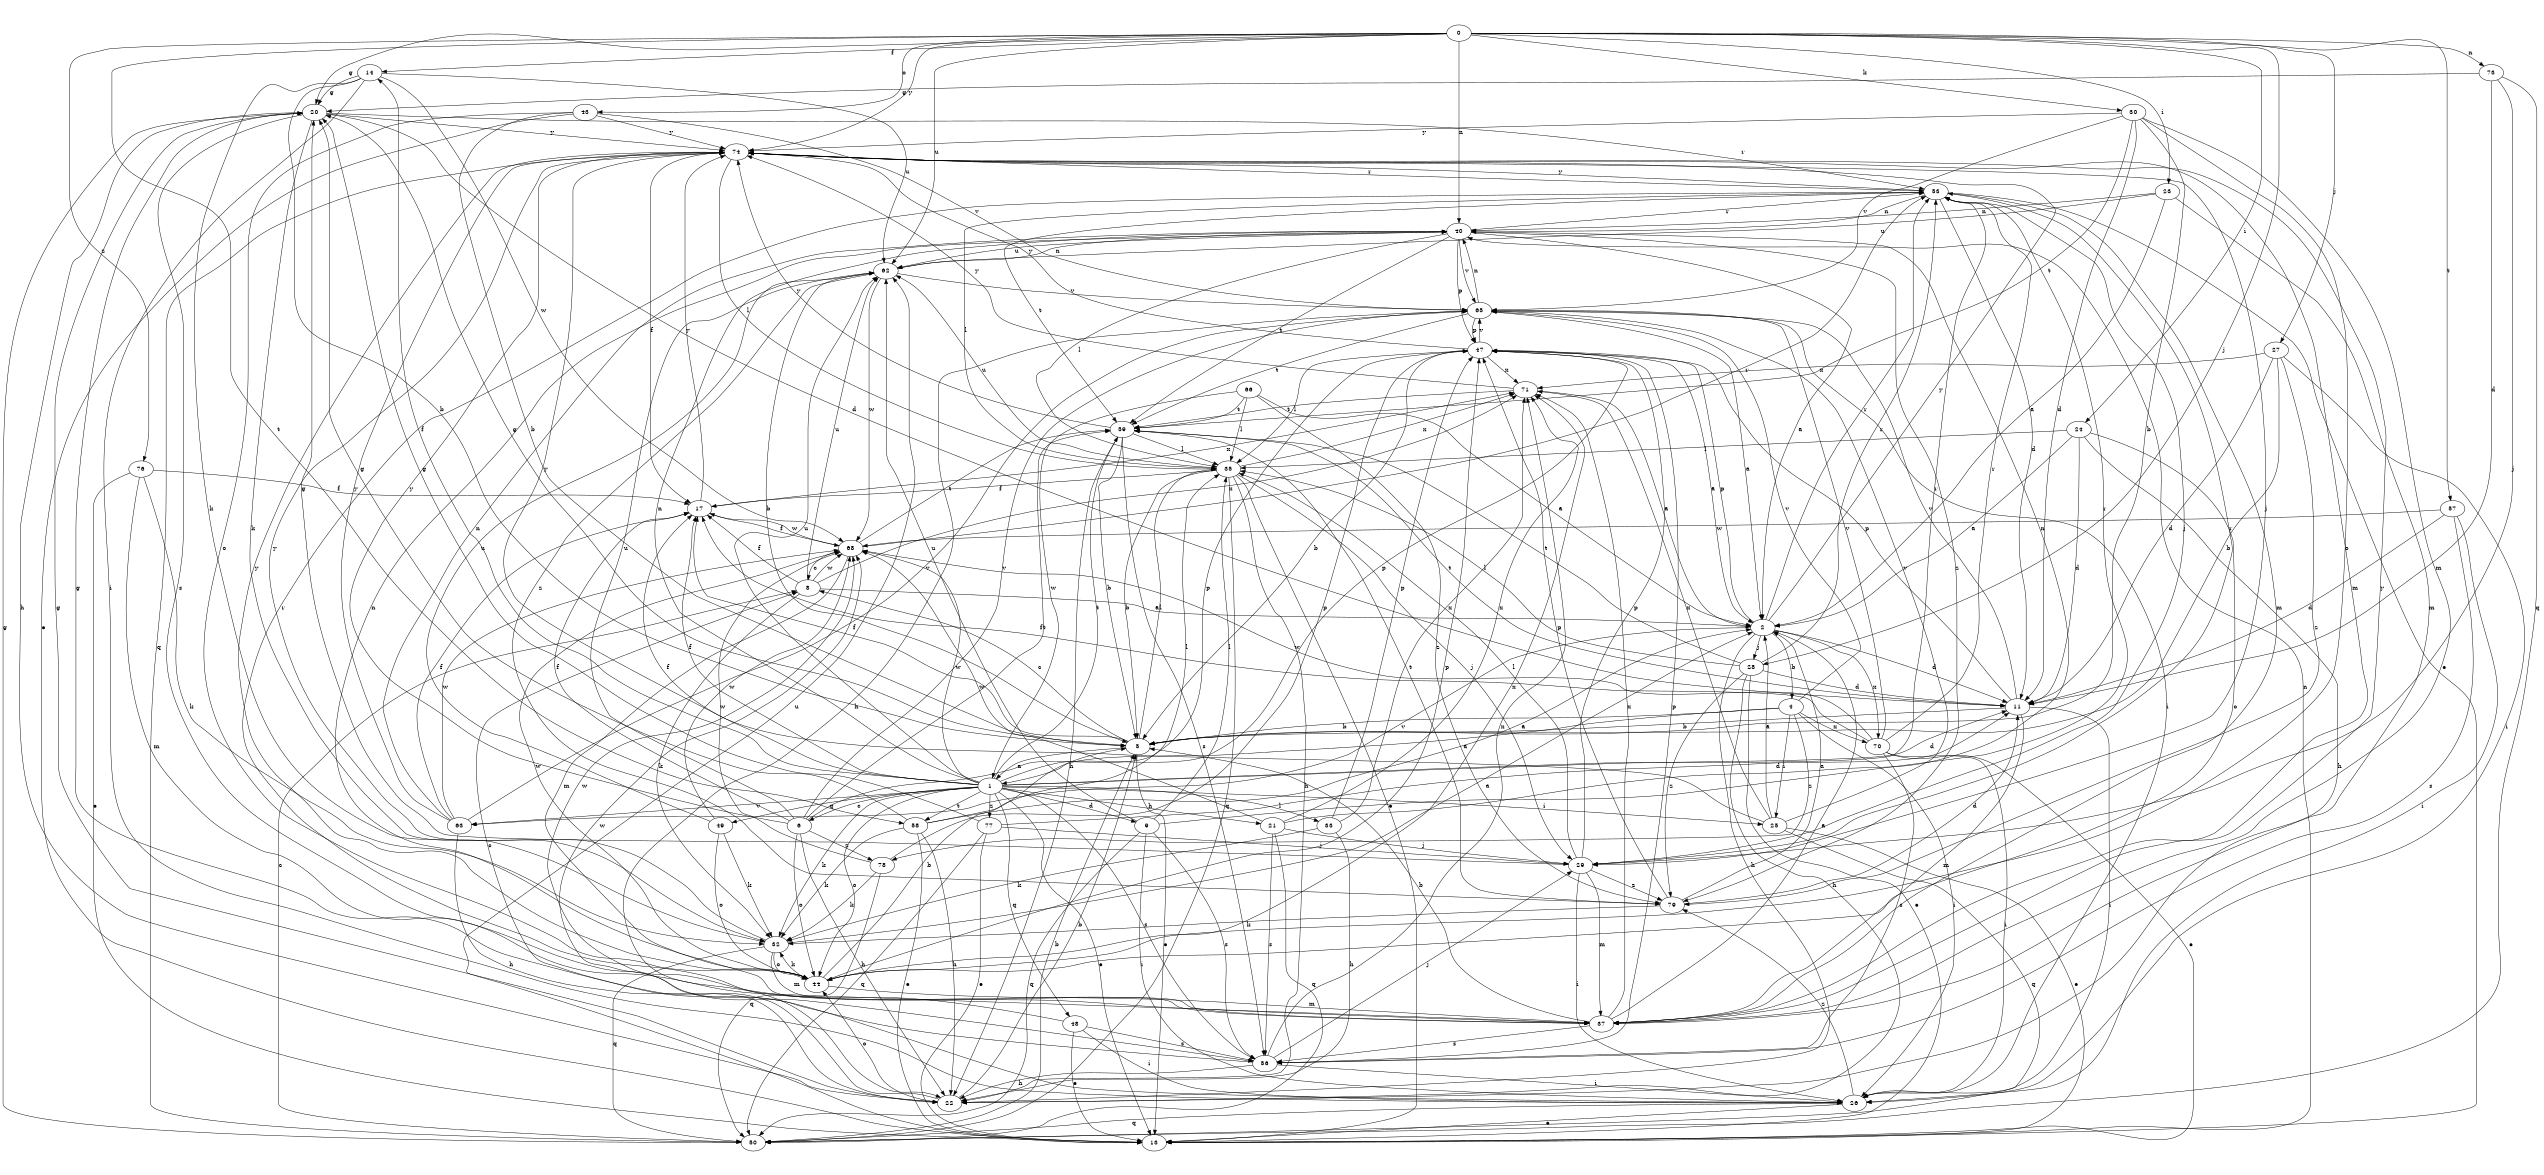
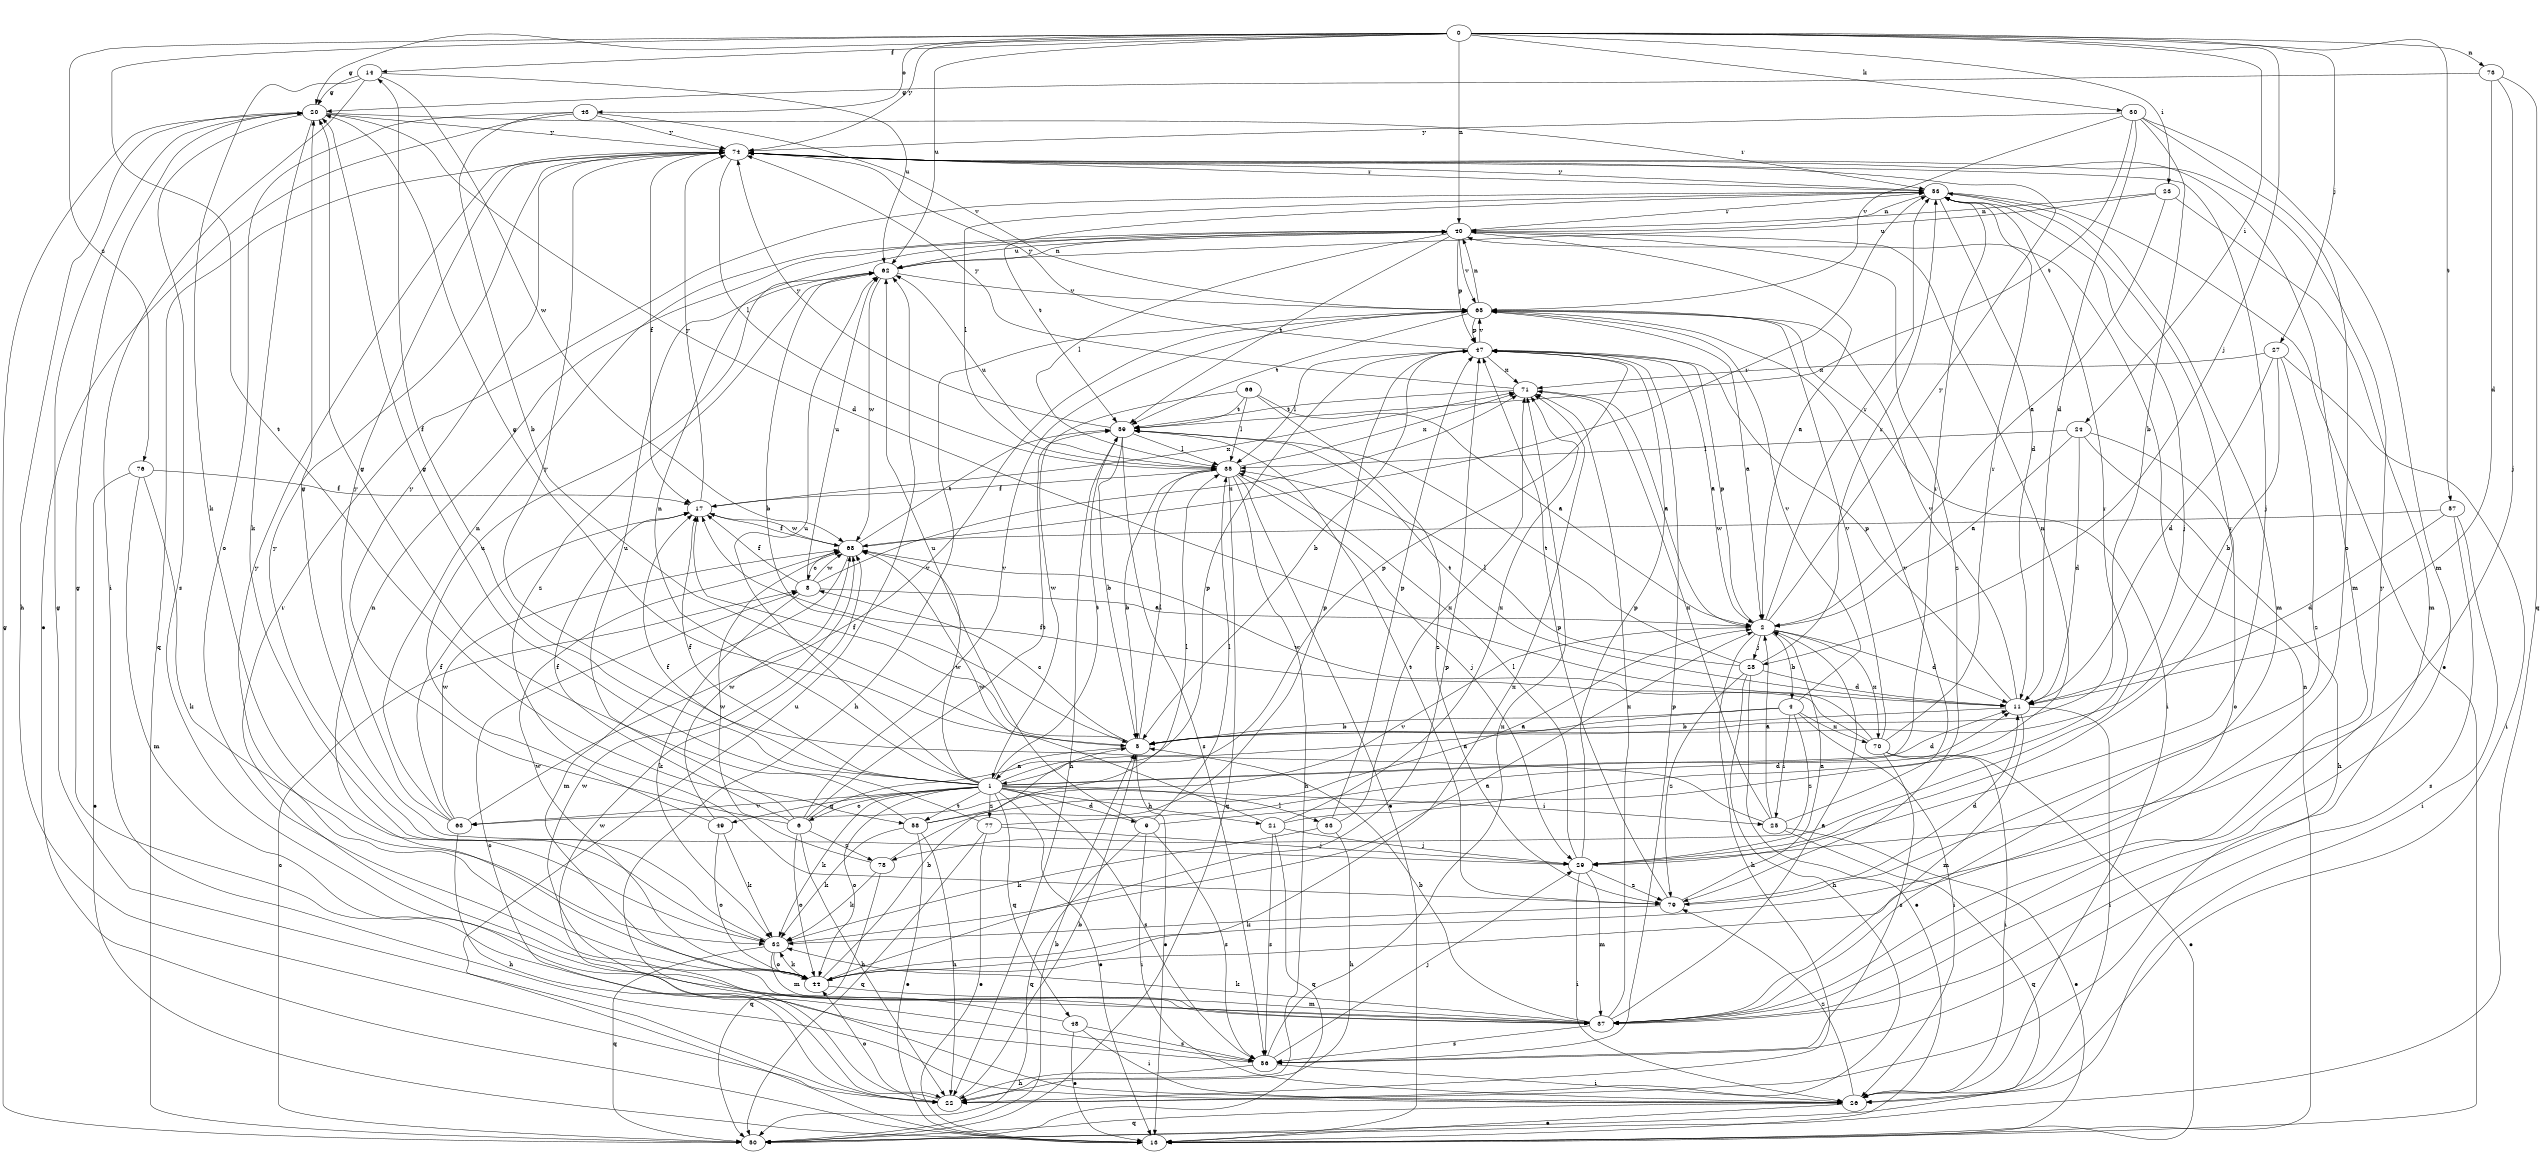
edge "14" -> "5": removed, label "b"
edge "37" -> "32": added, label "k"
